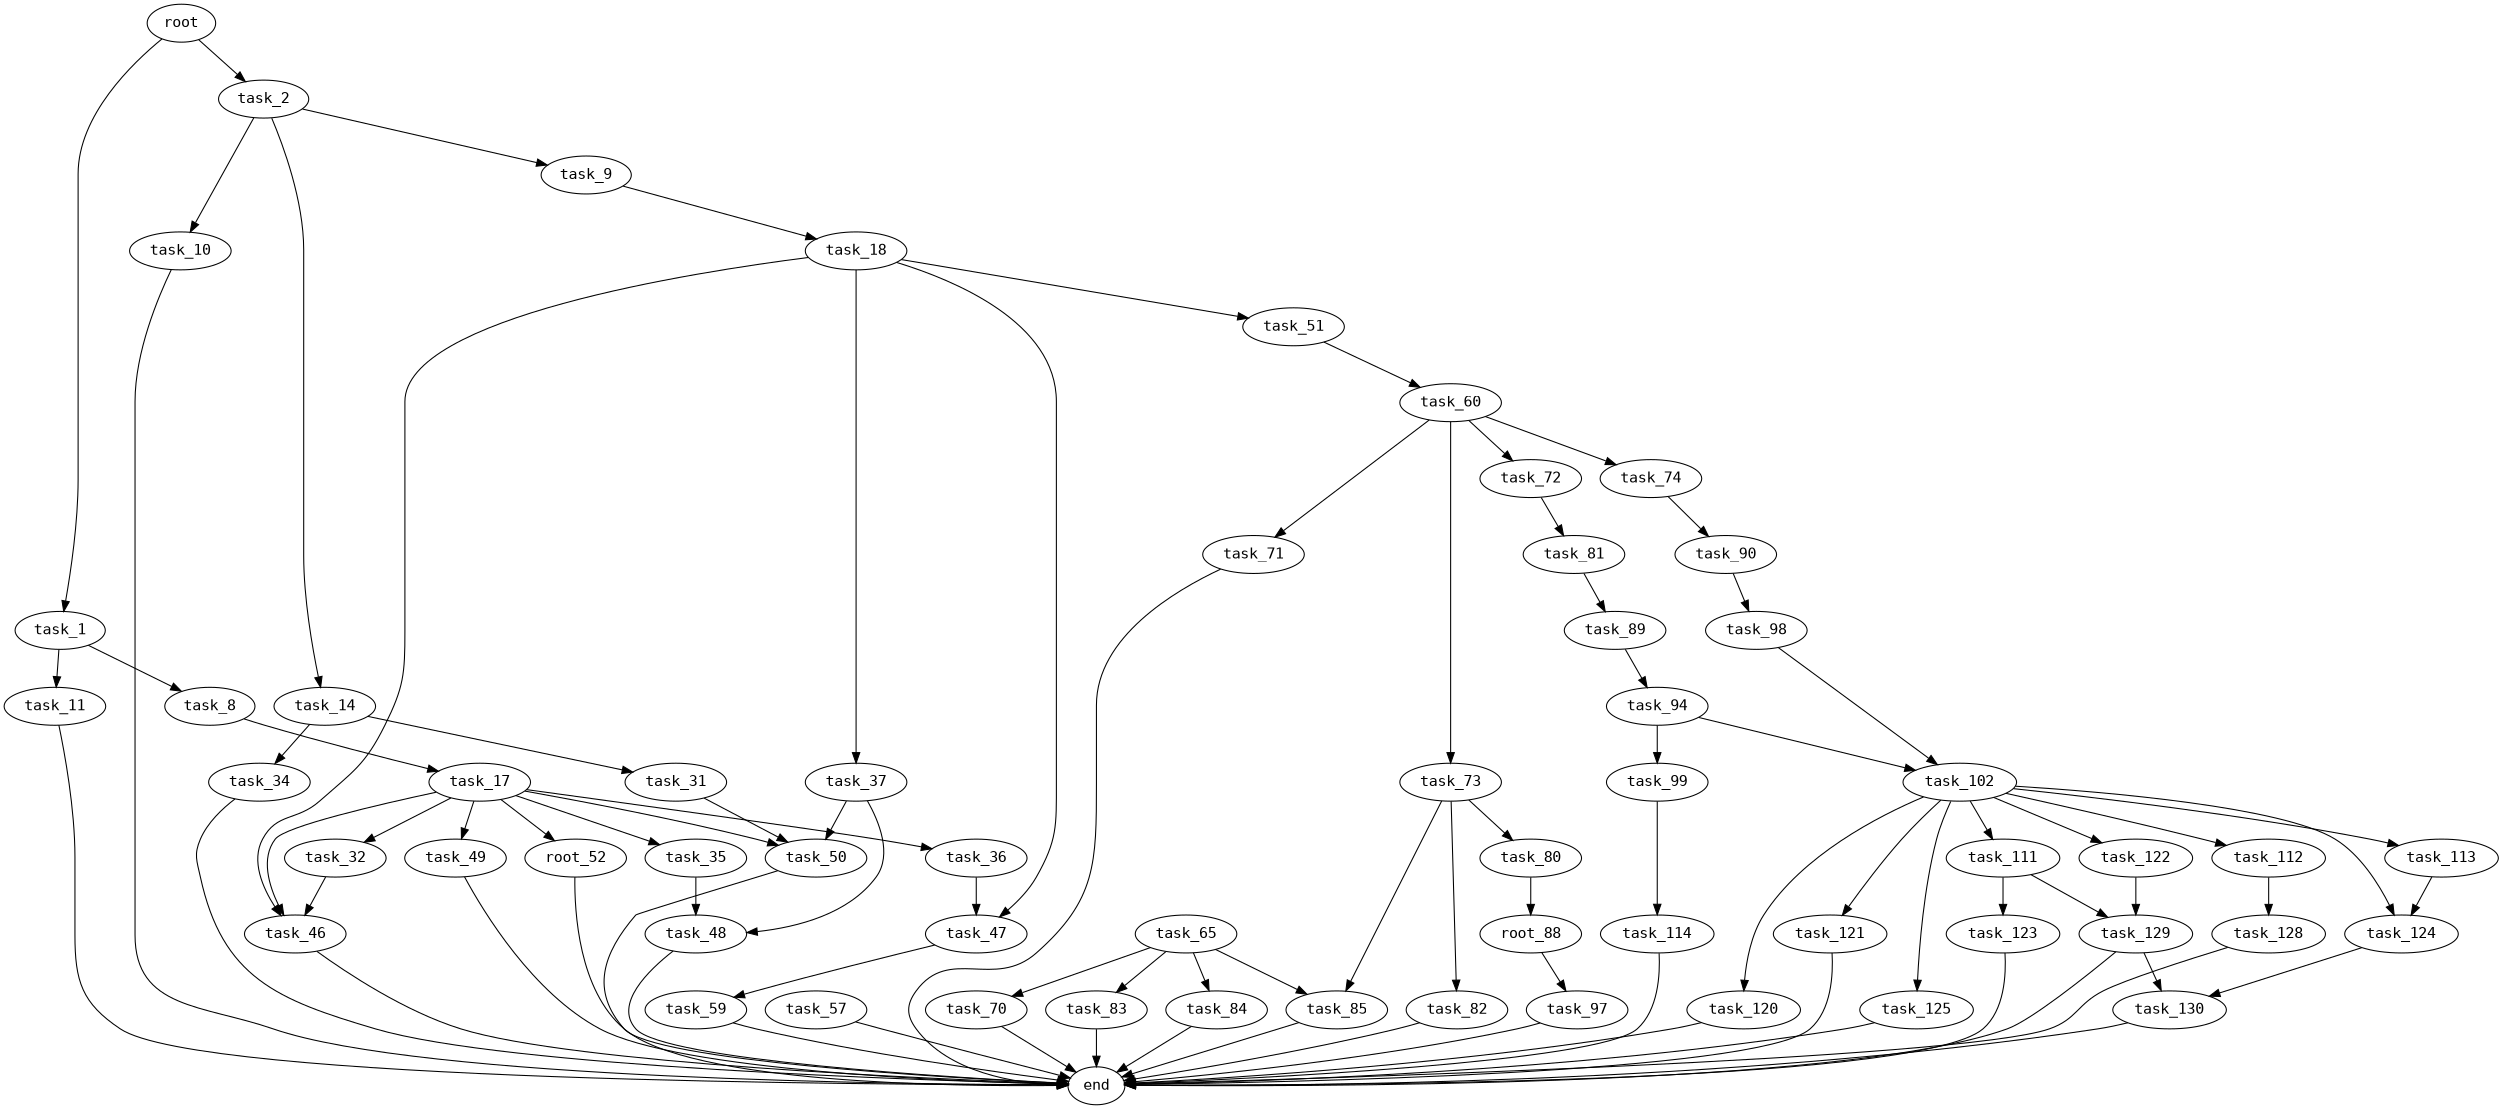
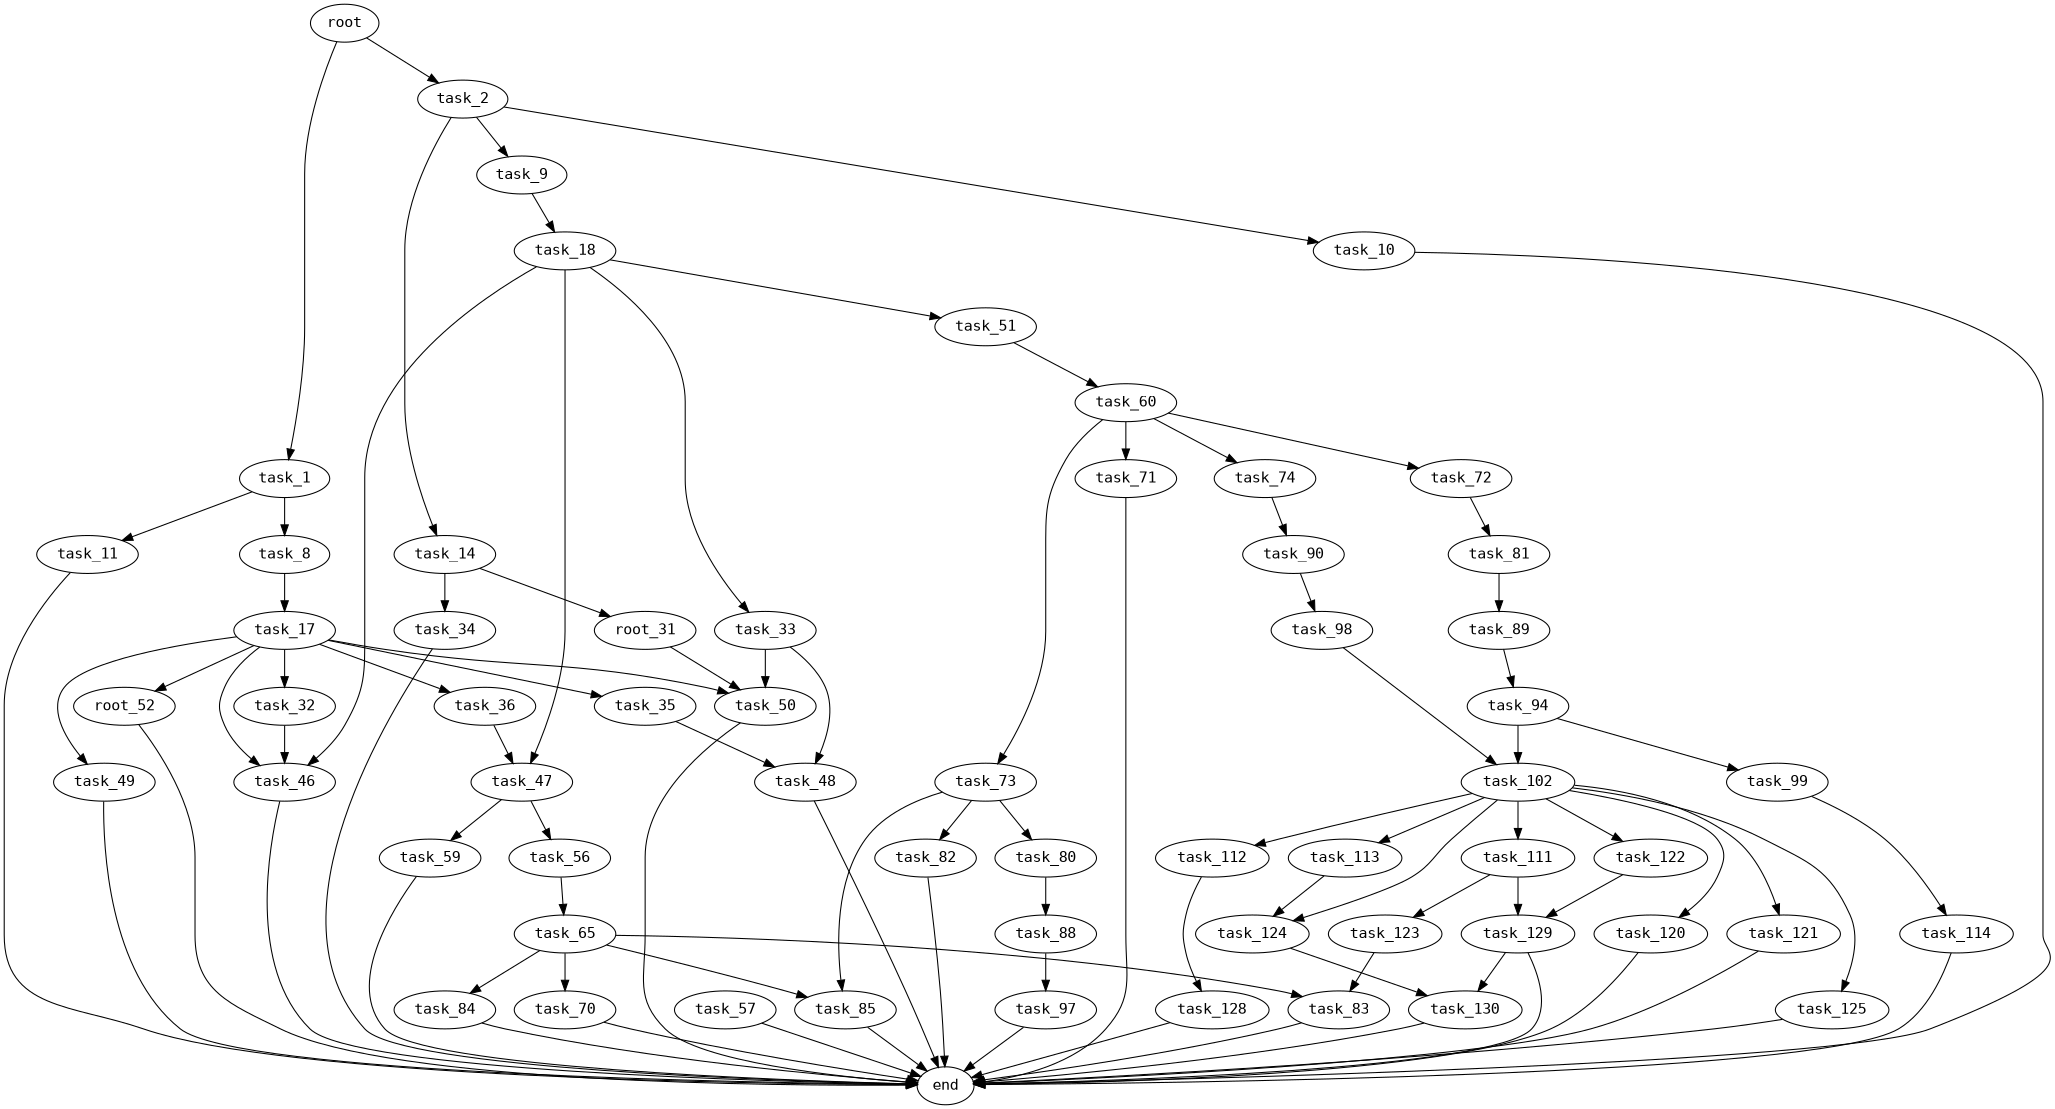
node "task_31": label "task_31" -> "root_31"
node "task_37": label "task_37" -> "task_33"
node "task_56": added
node "root_88": label "root_88" -> "task_88"
edge "task_123" -> "end": now "task_123" -> "task_83"
